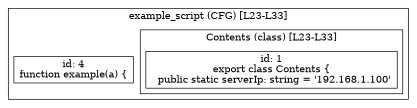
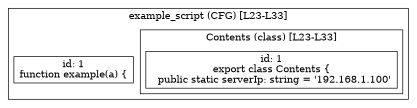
node "id: 4 function example(a) {": label "id: 4 function example(a) {" -> "id: 1 function example(a) {"
